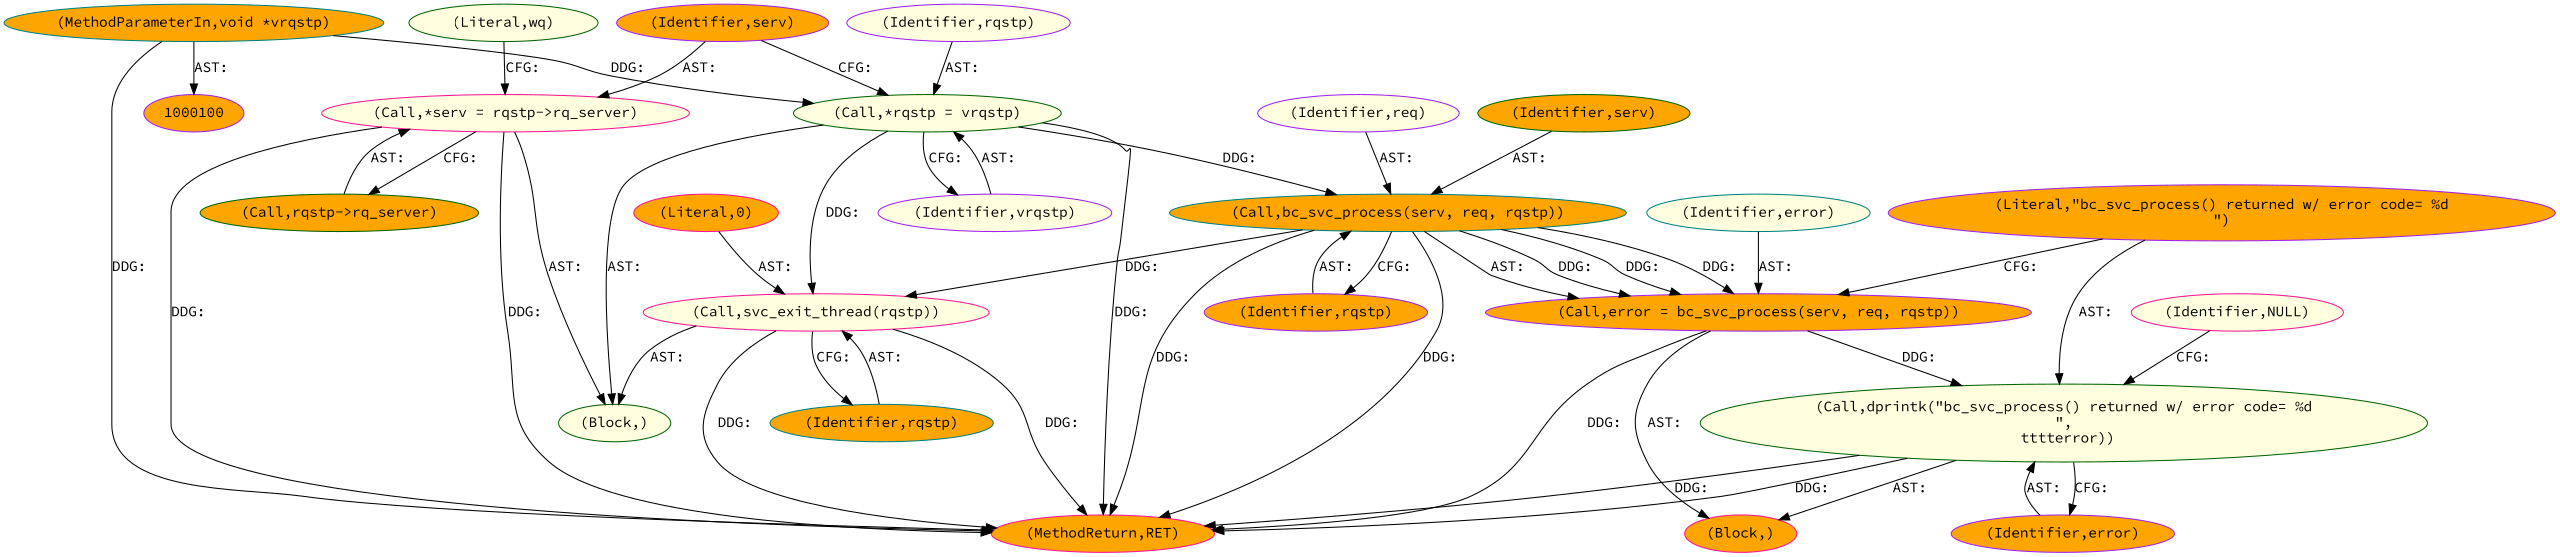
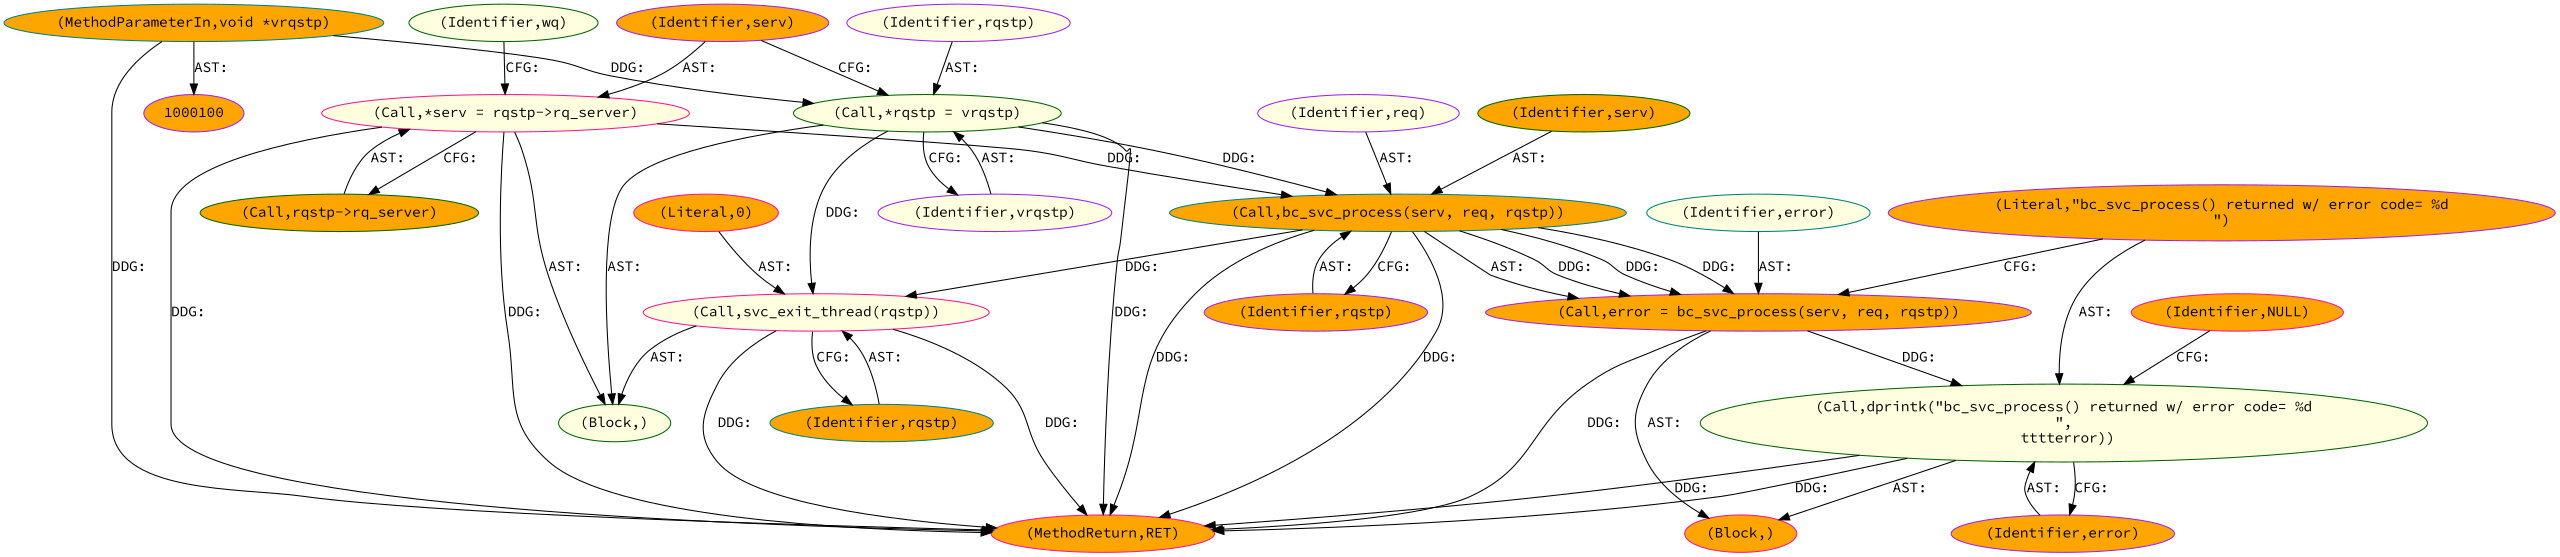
node "(Literal,wq)": label "(Literal,wq)" -> "(Identifier,wq)"
edge "(Call,*serv = rqstp->rq_server)" -> "(Call,bc_svc_process(serv, req, rqstp))": added, label "DDG:"
node "(Identifier,NULL)": fillcolor lightyellow -> orange
